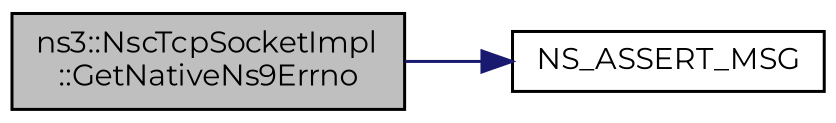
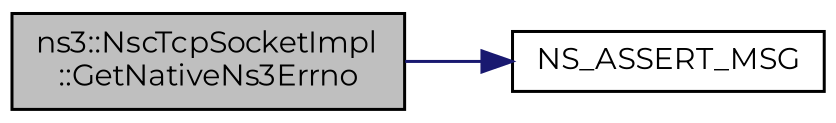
node "ns3::NscTcpSocketImpl ::GetNativeNs9Errno": label "ns3::NscTcpSocketImpl ::GetNativeNs9Errno" -> "ns3::NscTcpSocketImpl ::GetNativeNs3Errno"
